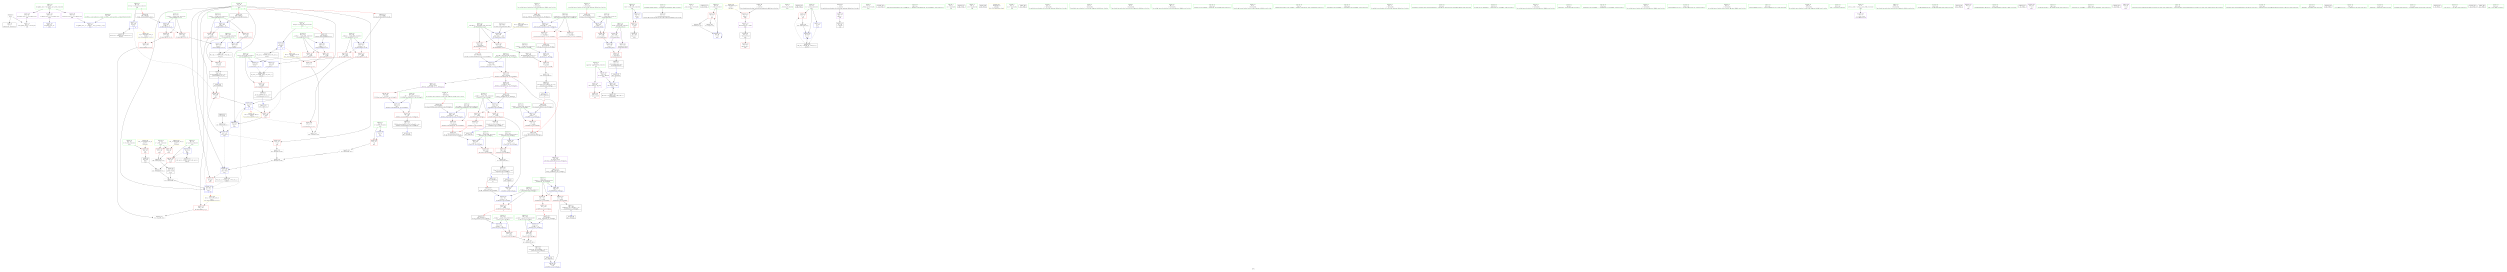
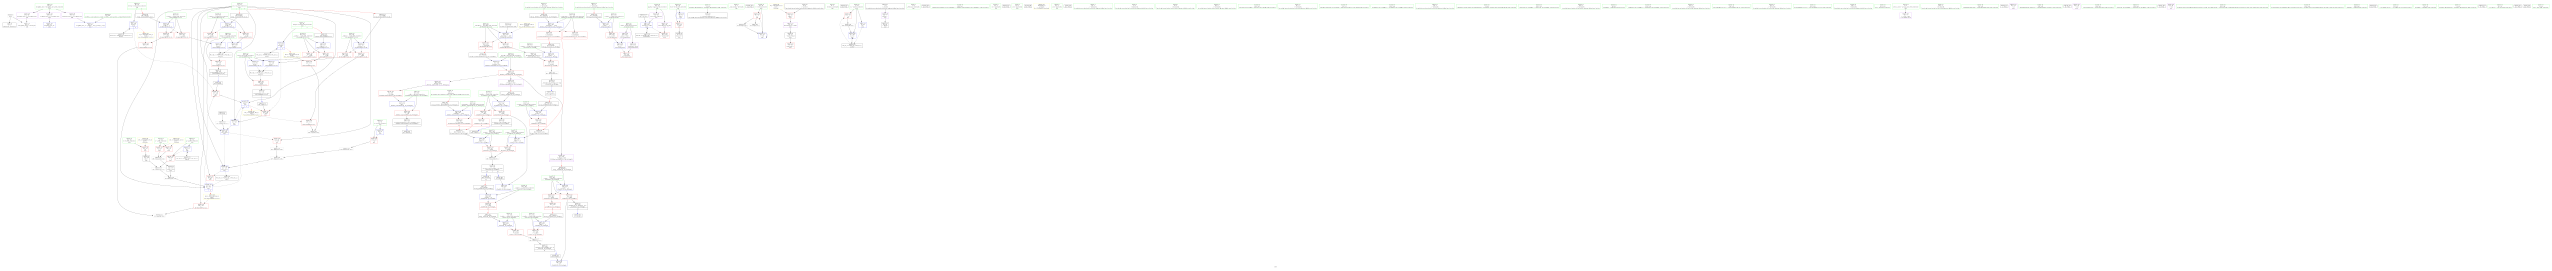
node "NodeID: 93": removed
